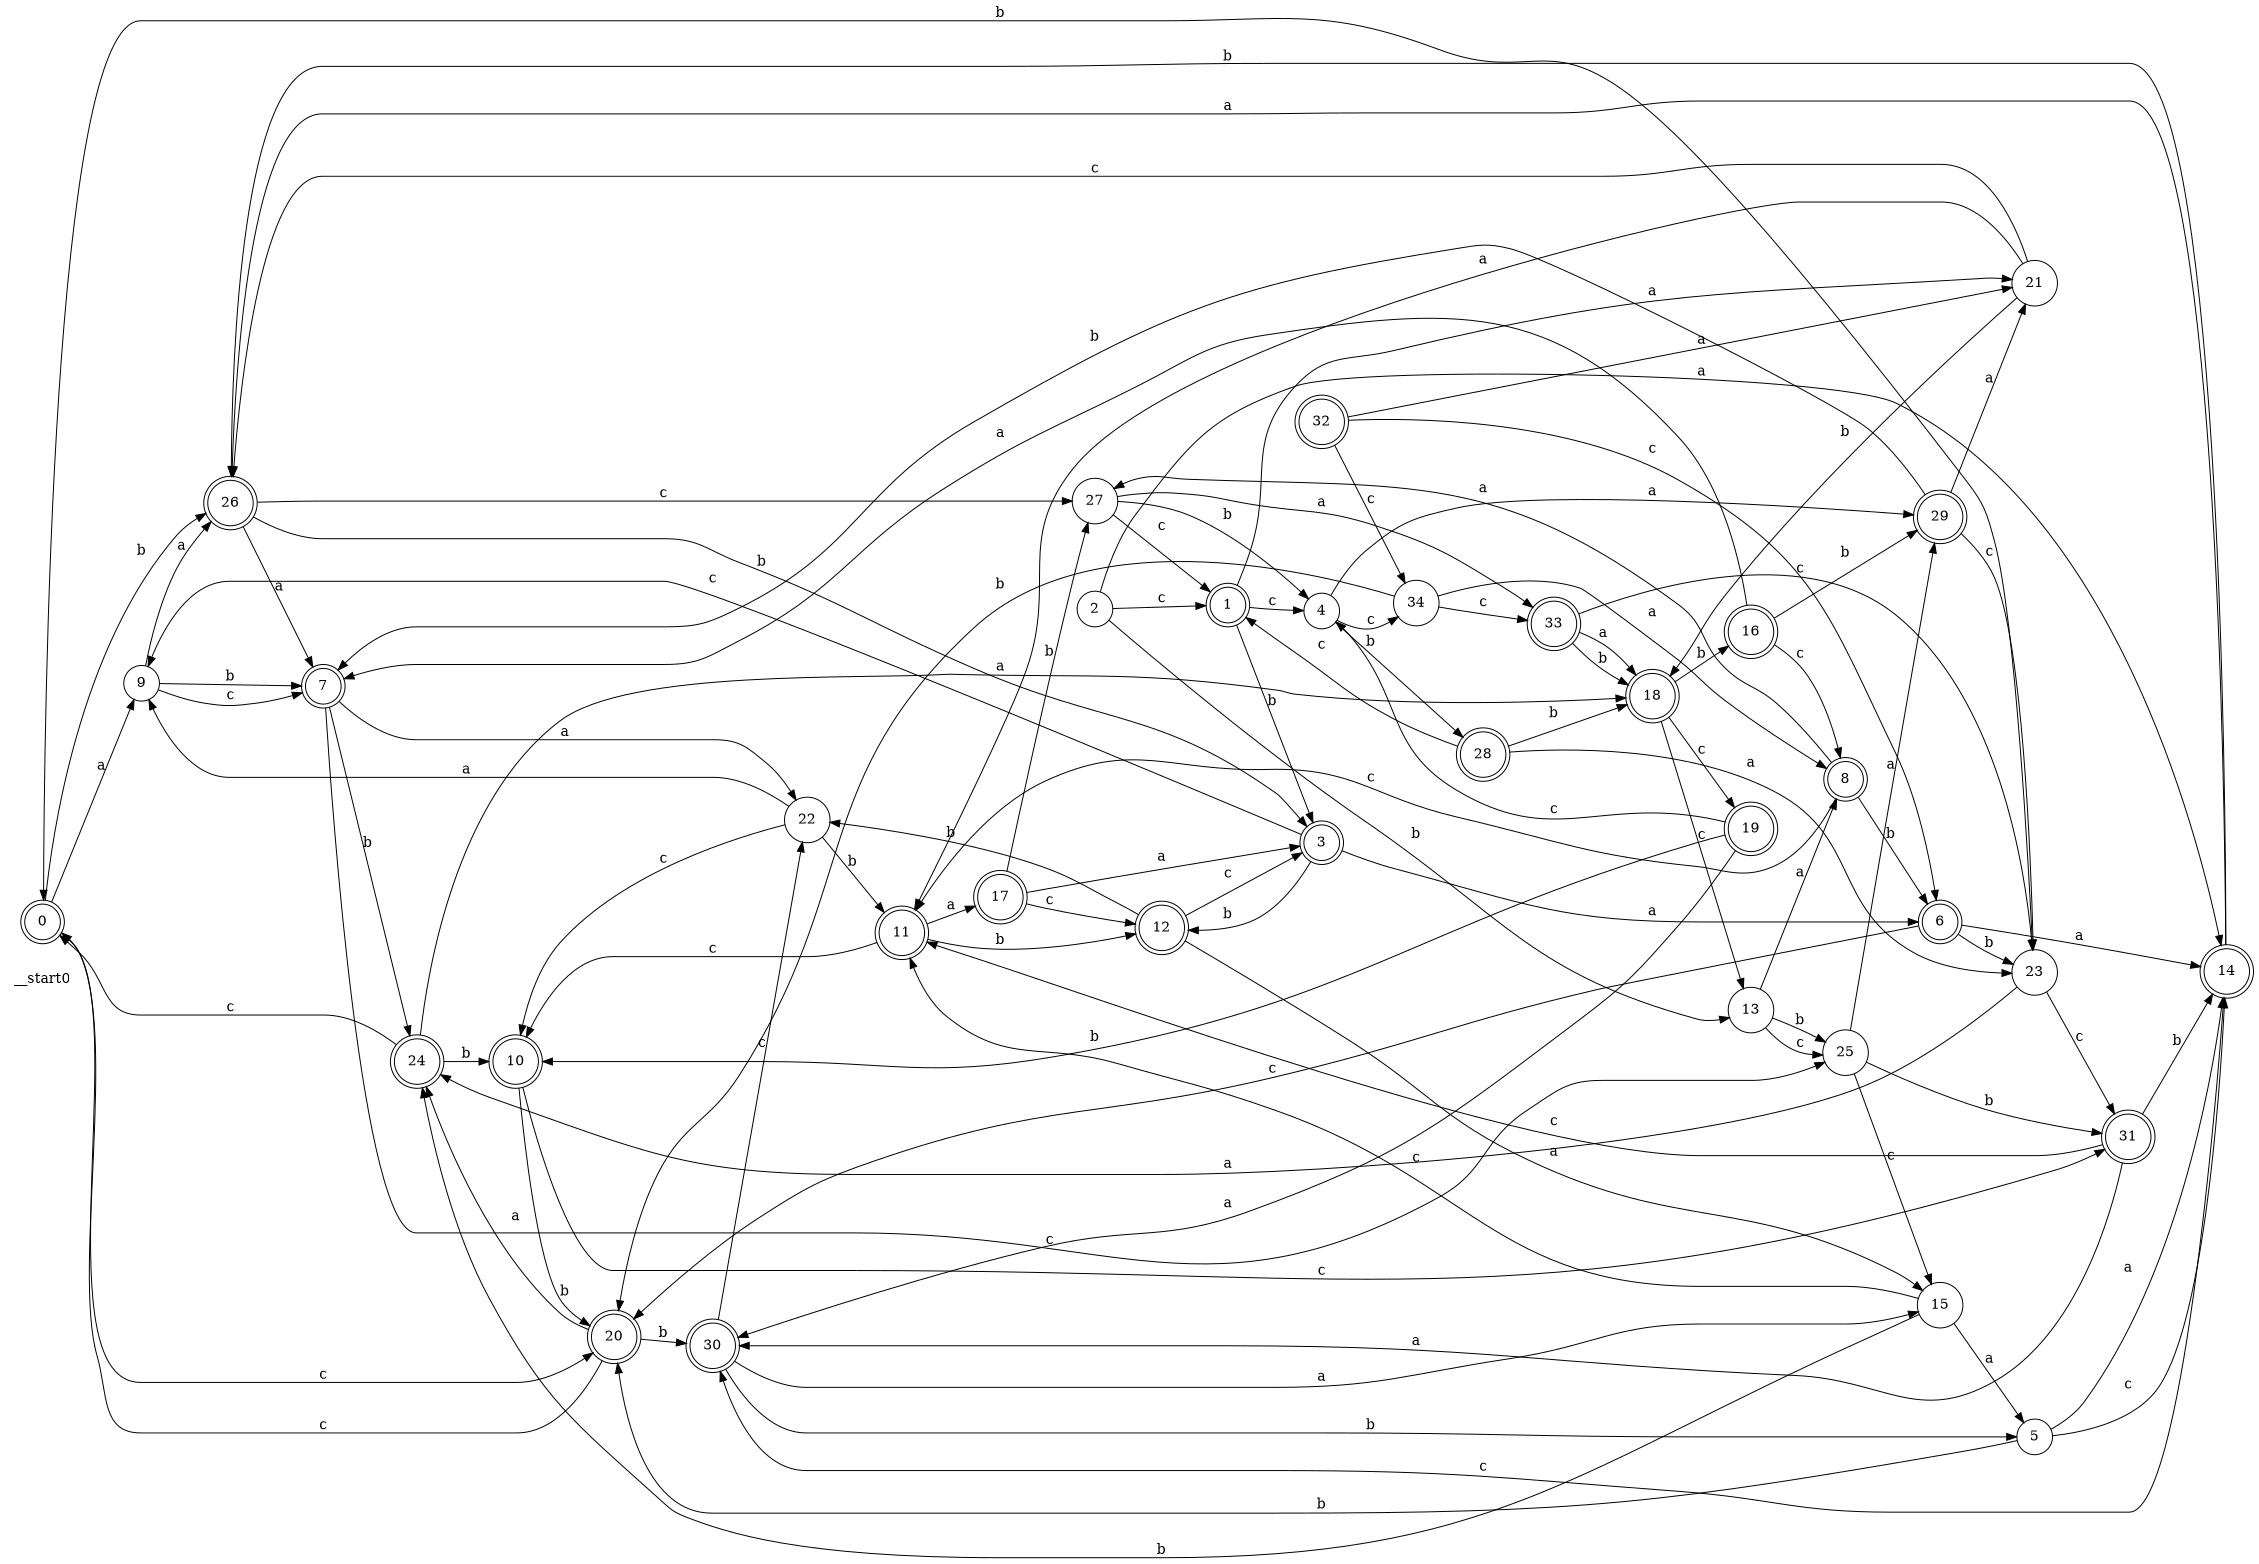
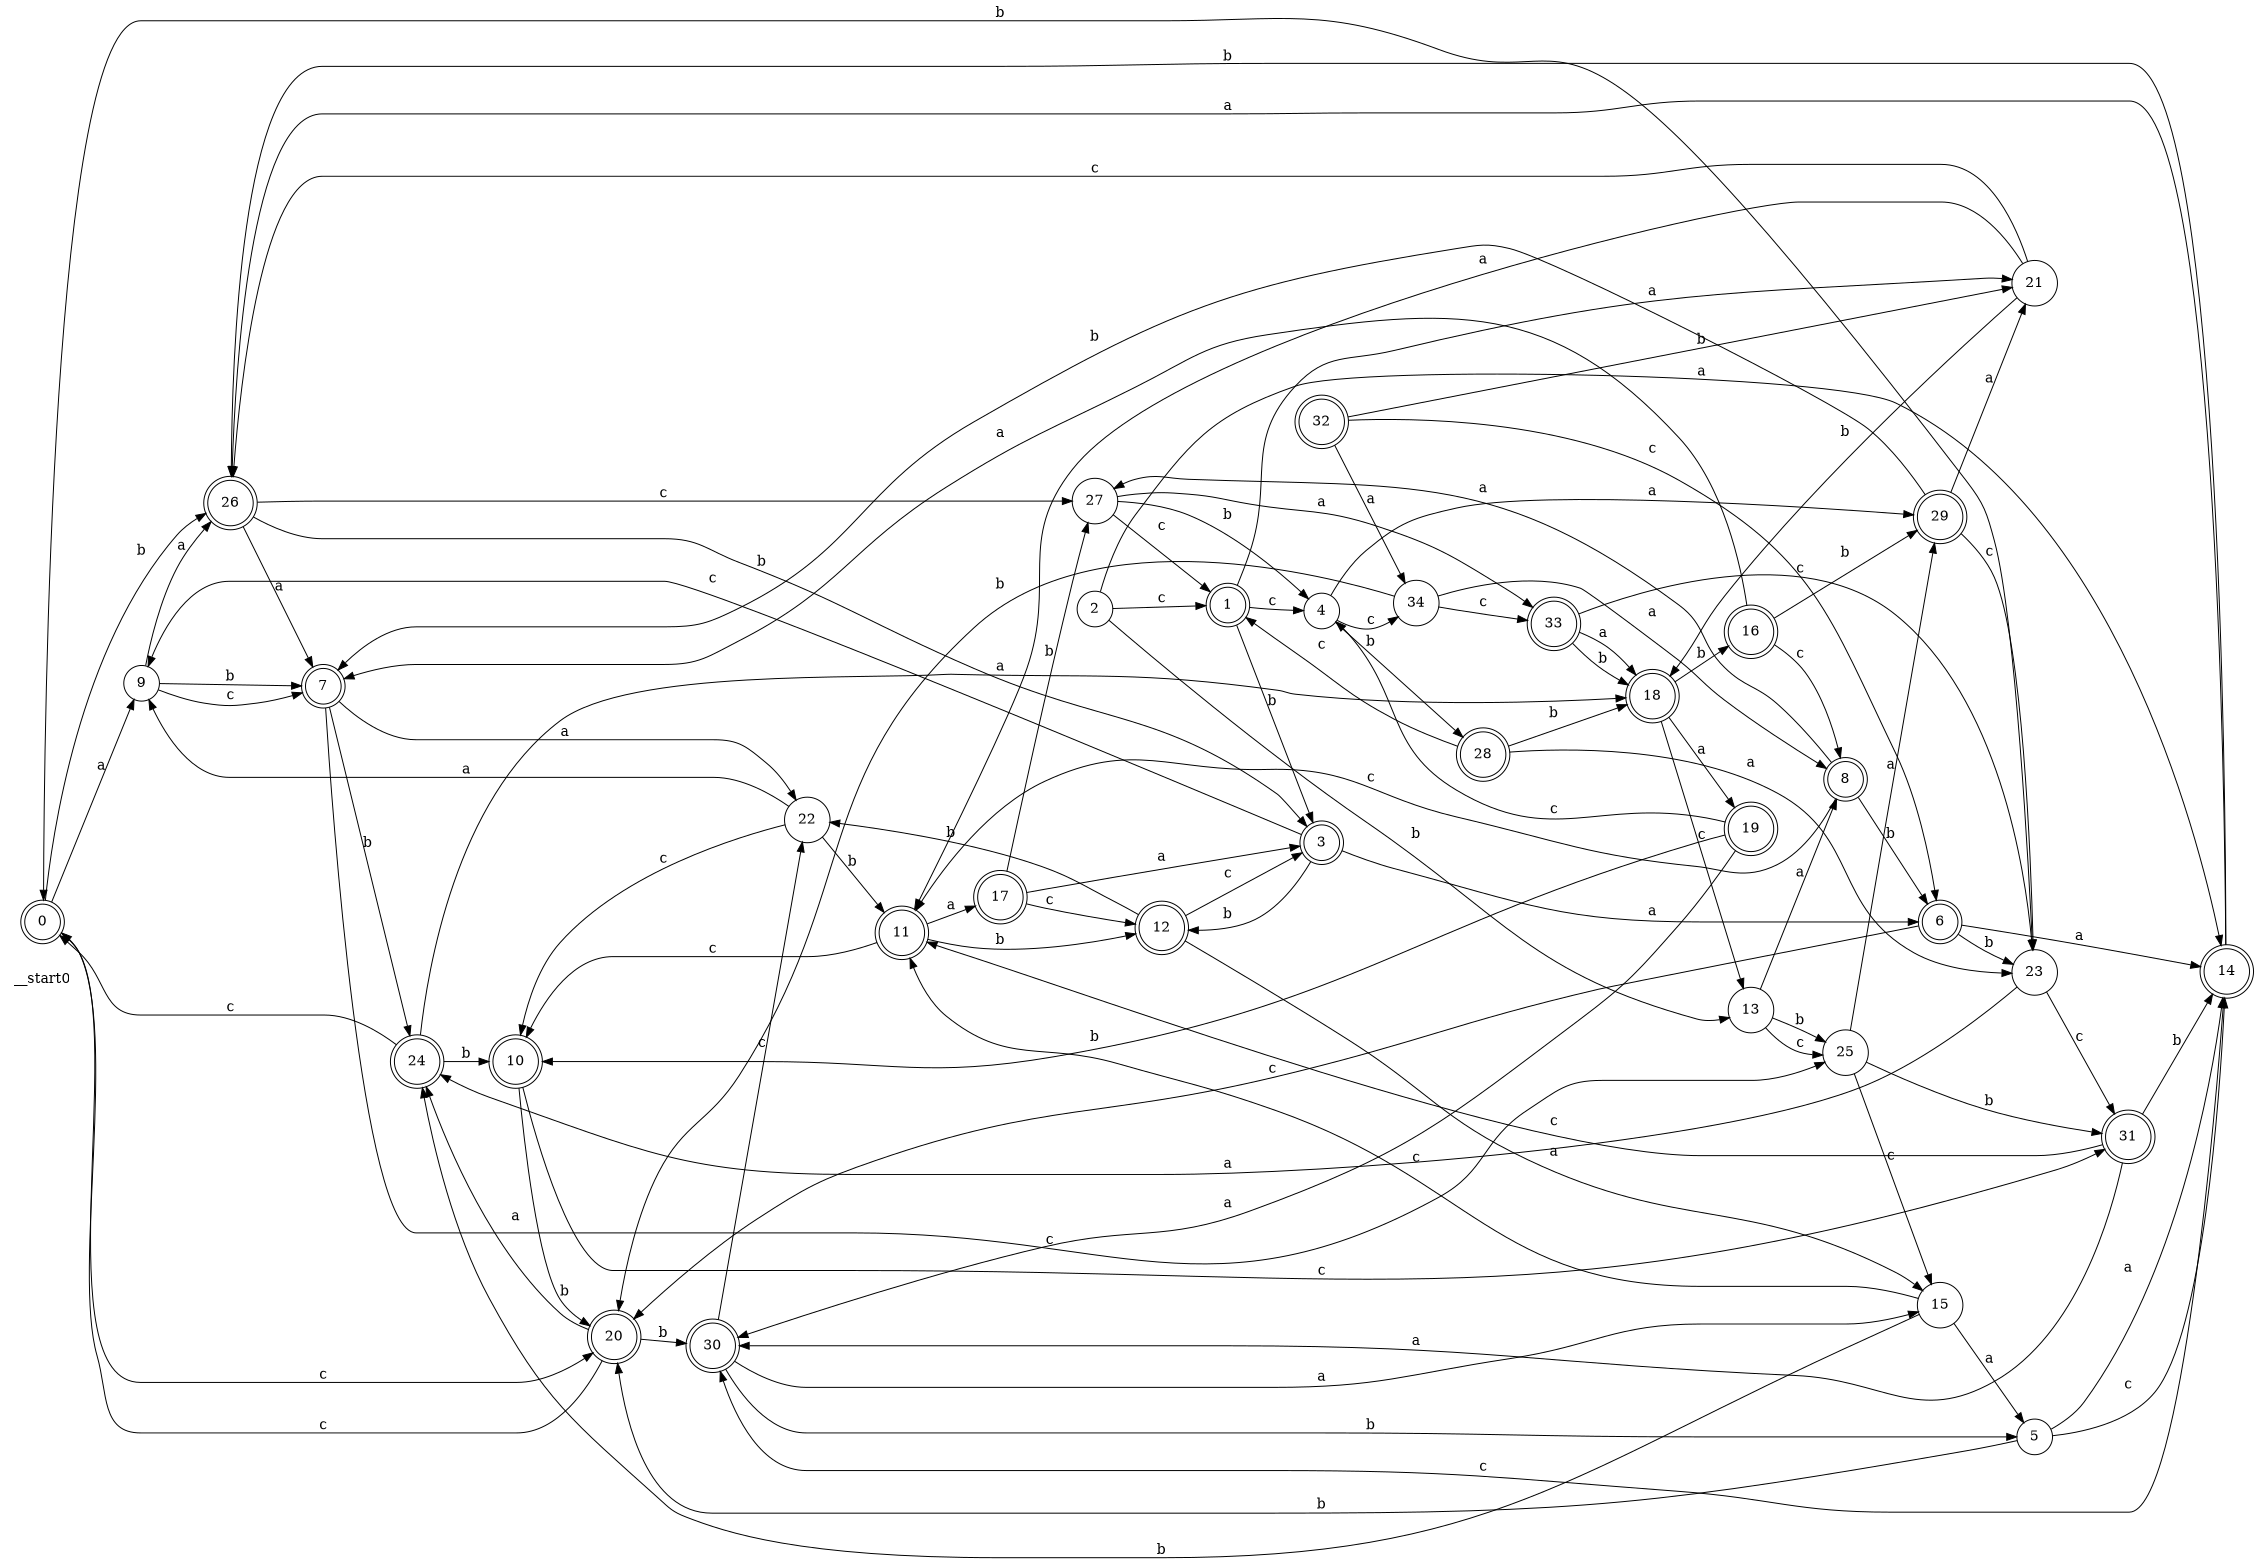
edge "32" -> "21": label "a" -> "b"
edge "32" -> "34": label "c" -> "a"
edge "18" -> "19": label "c" -> "a"
